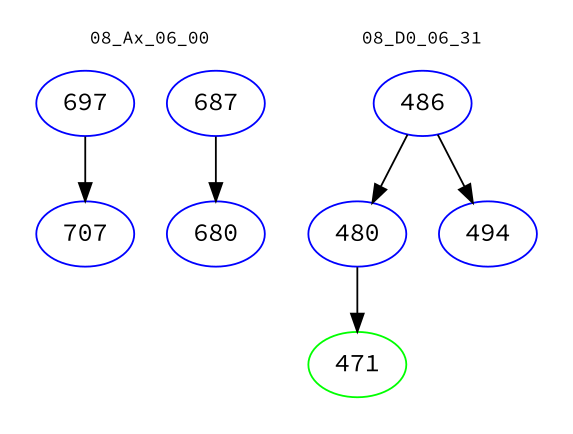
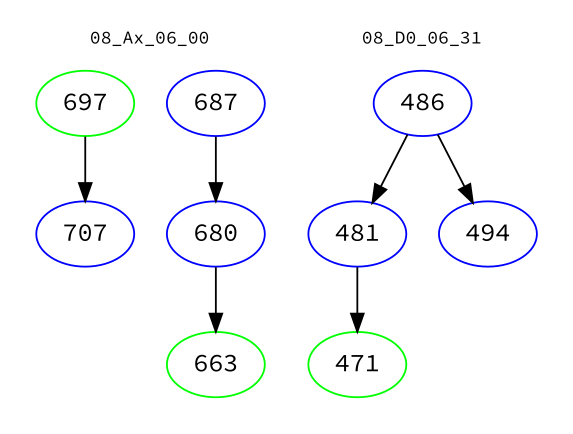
node "697": color blue -> green
node "480": label "480" -> "481"
node "663": added
